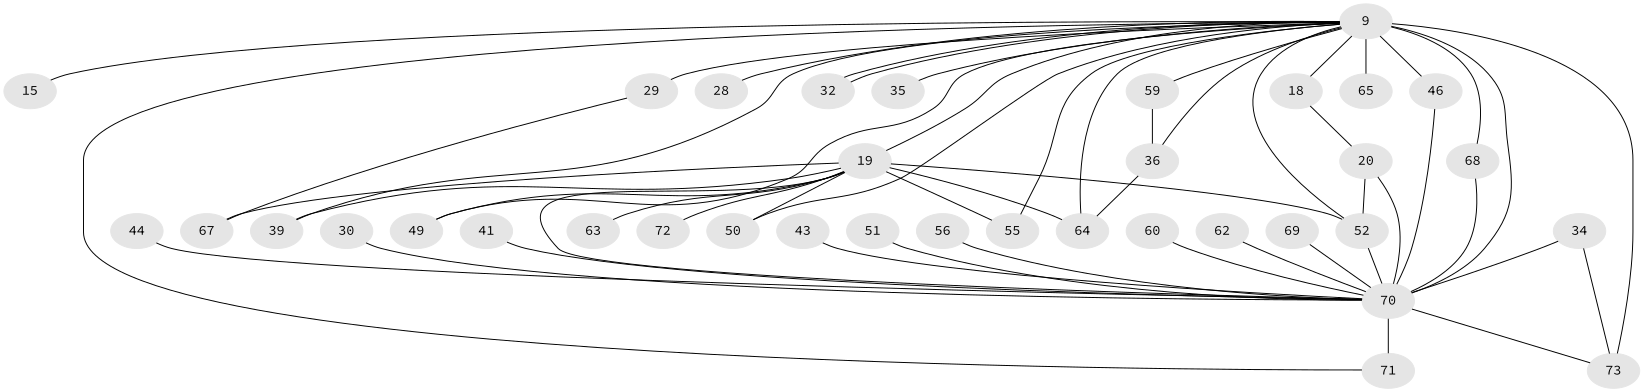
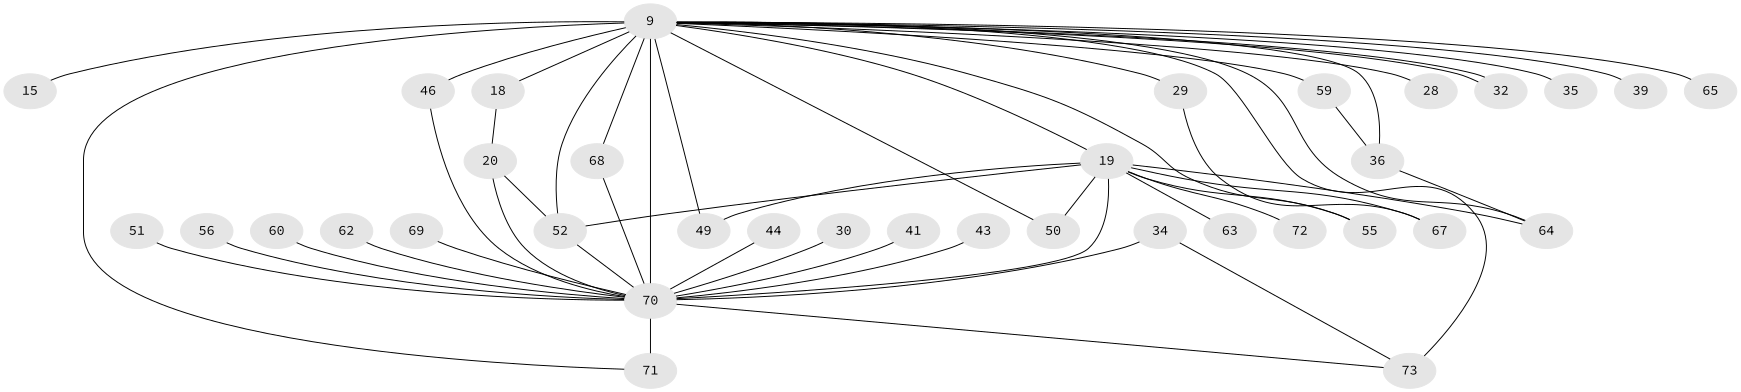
edge "19" -- "39": removed
